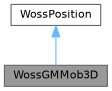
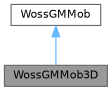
node "WossPosition": label "WossPosition" -> "WossGMMob"
